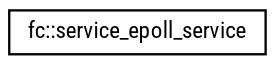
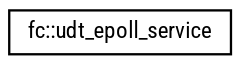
node "fc::service_epoll_service": label "fc::service_epoll_service" -> "fc::udt_epoll_service"
